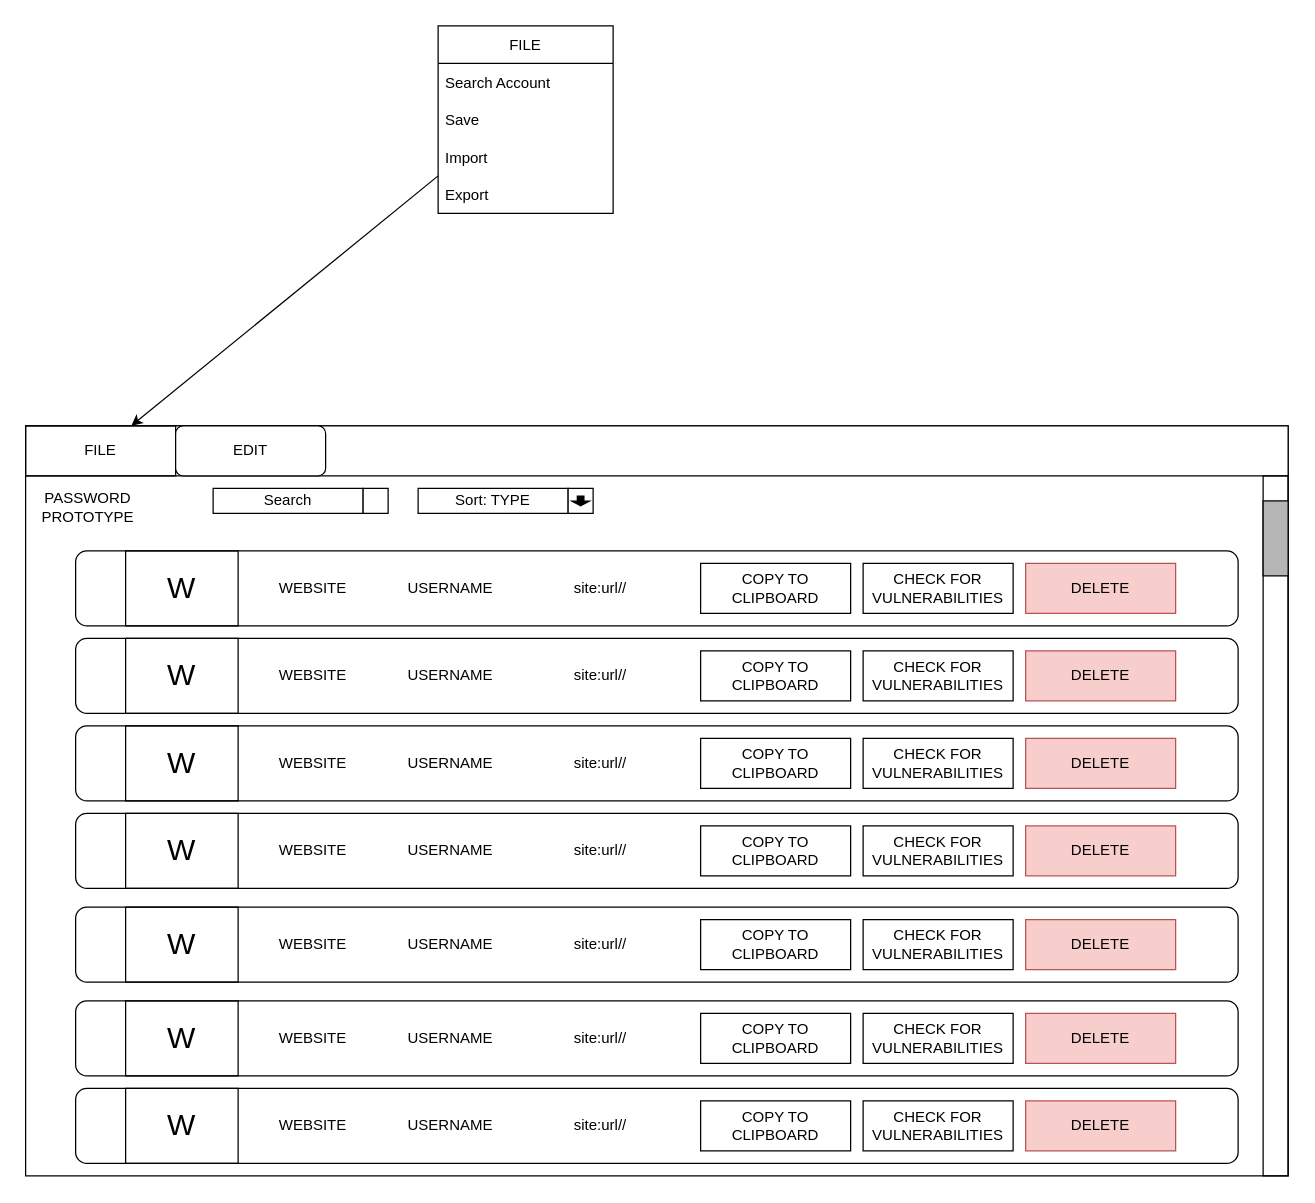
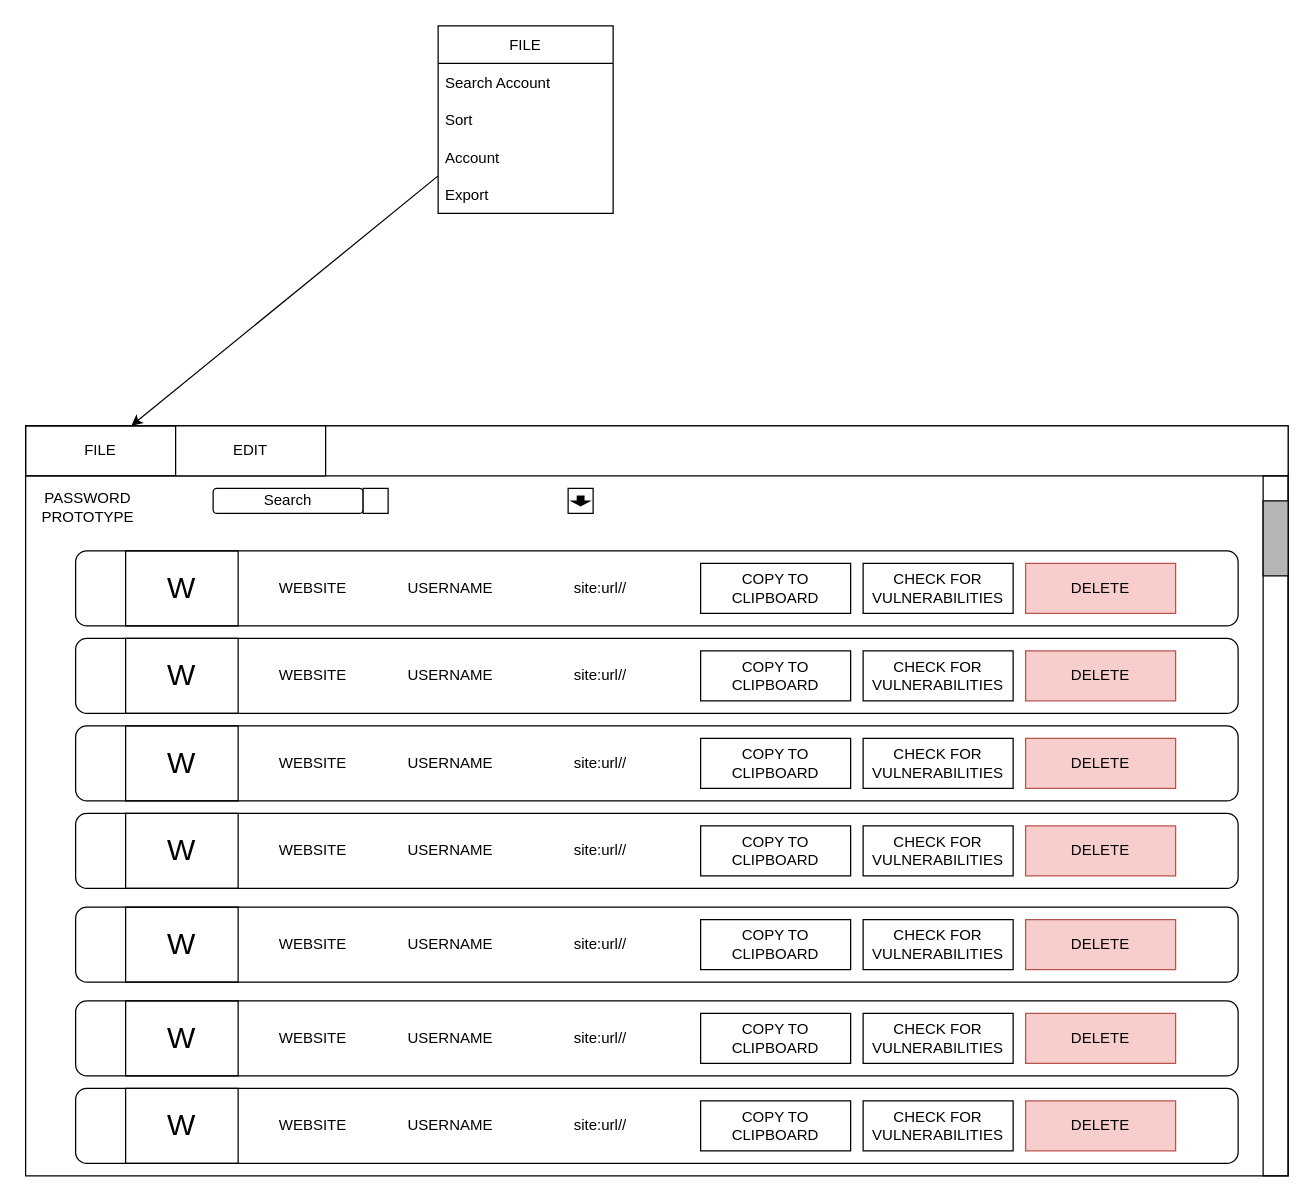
node "Save": label "Save" -> "Sort"
node "Import": label "Import" -> "Account"
node "EDIT": shape rounded rectangle -> rectangle
node "Search": shape rectangle -> rounded rectangle
node "Sort: TYPE": removed
